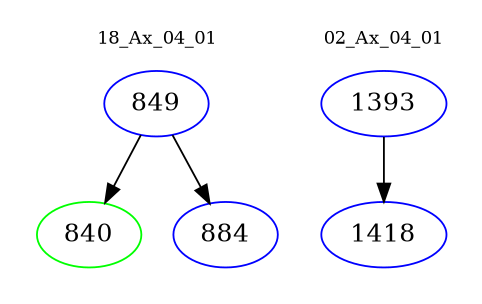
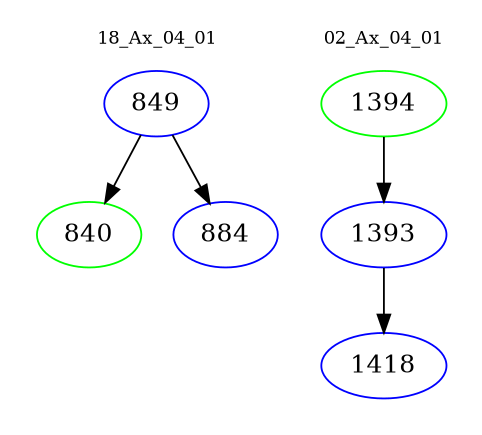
node "1394": added
